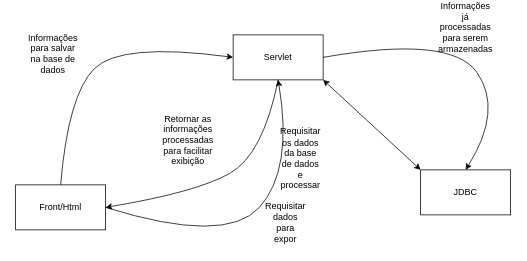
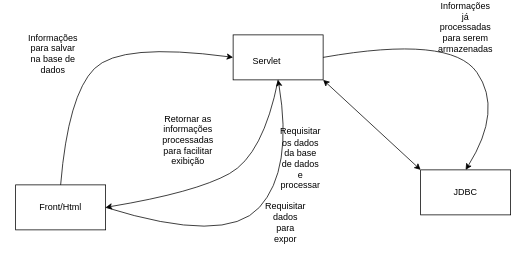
node "Servlet": moved (278, 57) -> (267, 61)
